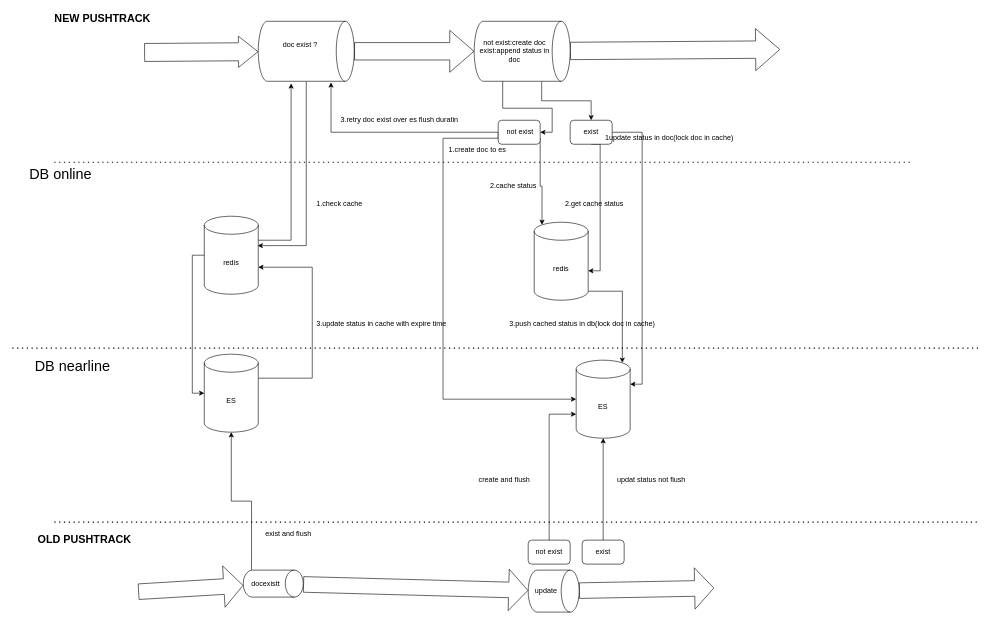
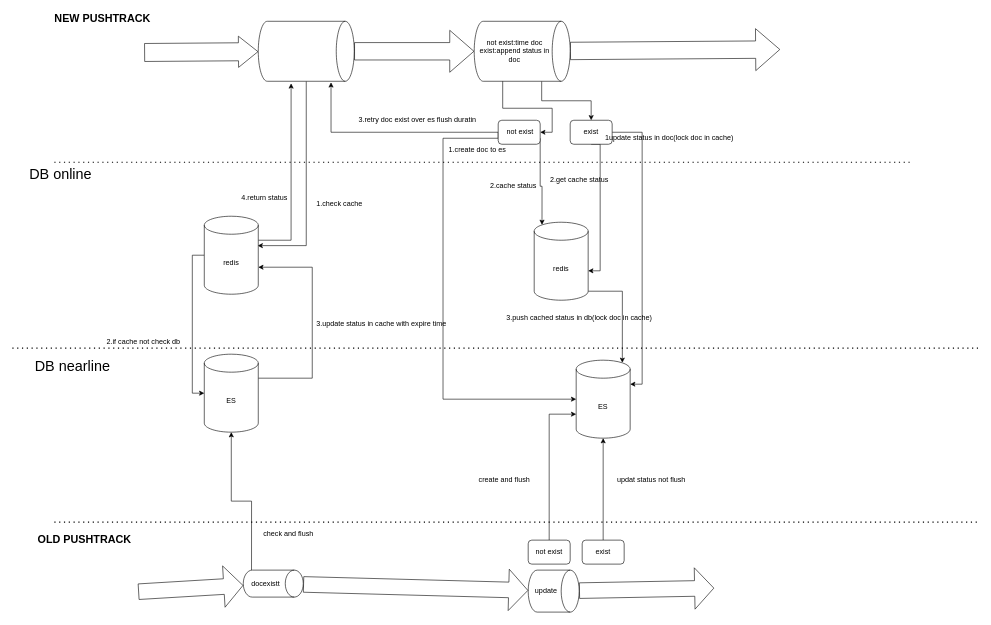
node "doc exist ?": removed
node "not exist:create doc exist:append status in doc": label "not exist:create doc exist:append status in doc" -> "not exist:time doc exist:append status in doc"
node "3.retry doc exist over es flush duratin": moved (399, 120) -> (417, 120)
node "4.return status": added
node "2.get cache status": moved (594, 204) -> (579, 180)
node "3.push cached status in db(lock doc in cache)": moved (582, 324) -> (579, 318)
node "2.if cache not check db": added
node "exist and flush": label "exist and flush" -> "check and flush"
